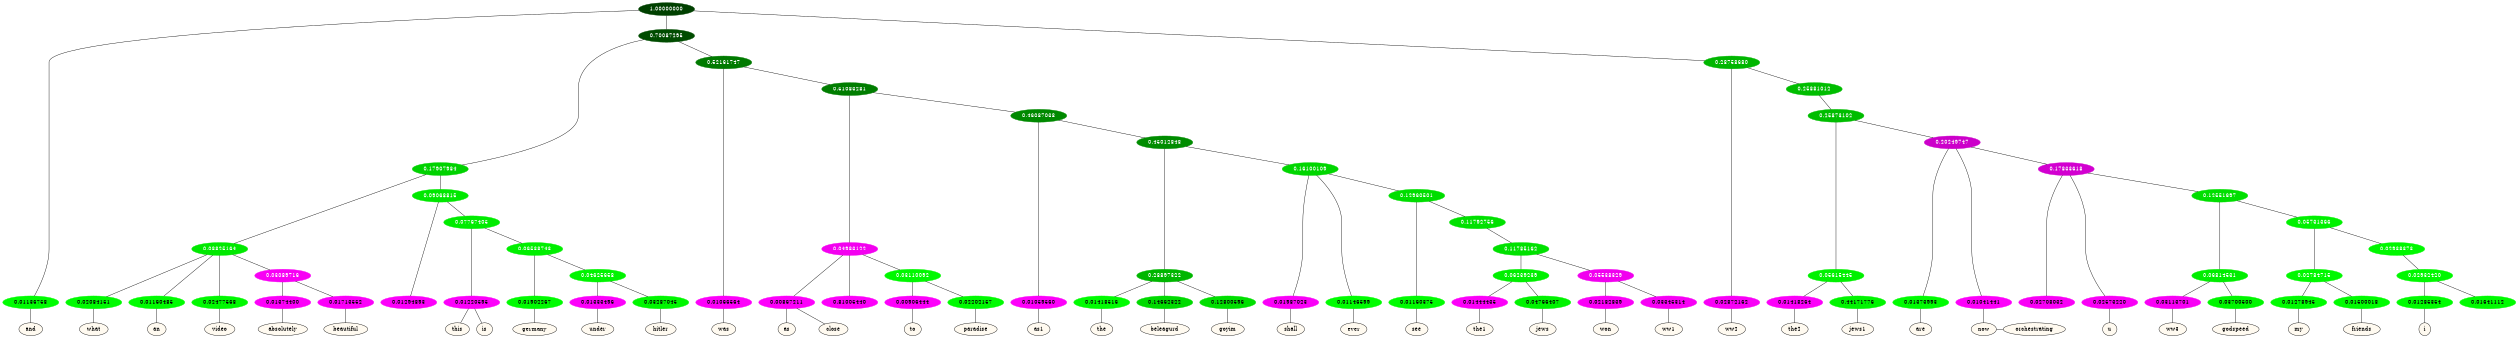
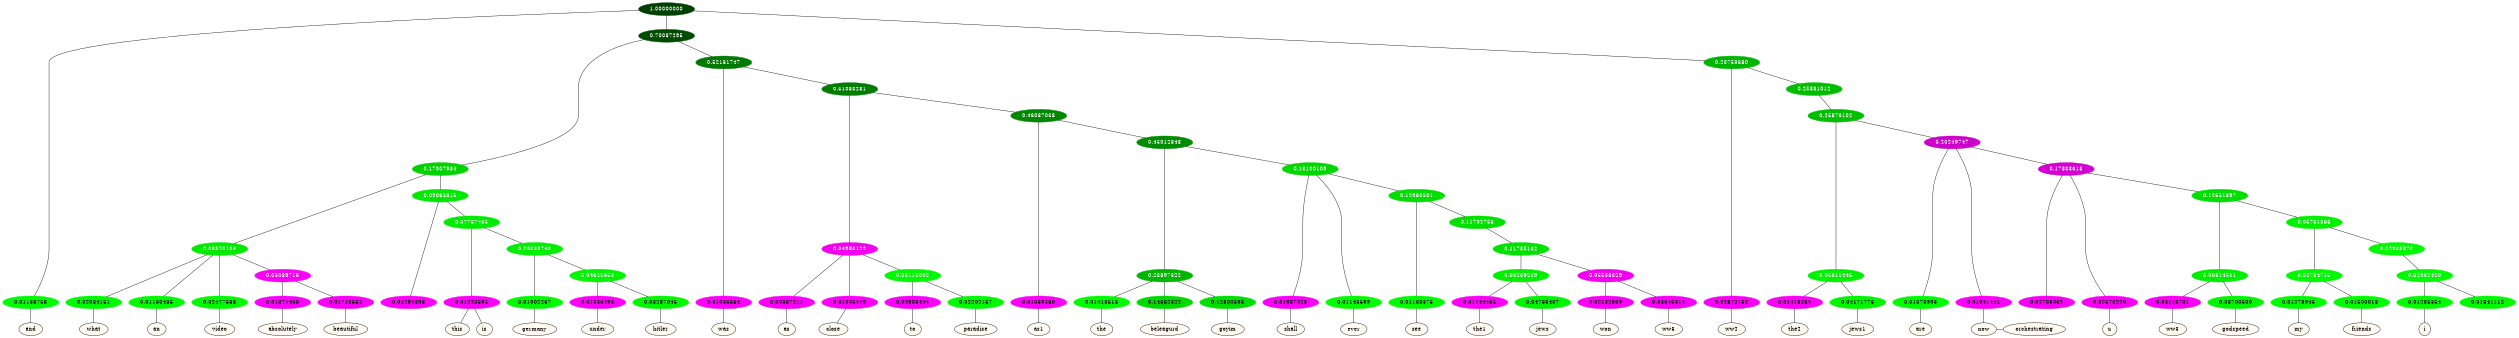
node "0.44171776": label "0.44171776" -> "0.04171776"
edge "0.00867211" -- "close": now "0.81005440" -- "close"
node "ww1": label "ww1" -> "ww6"
